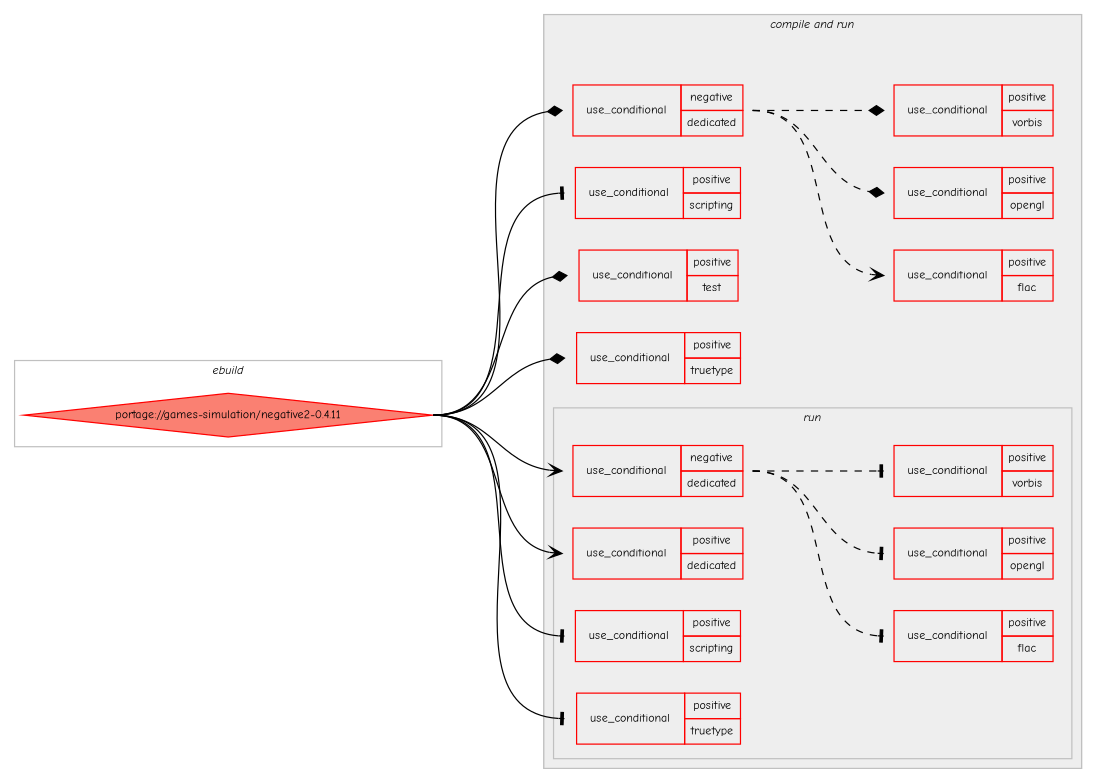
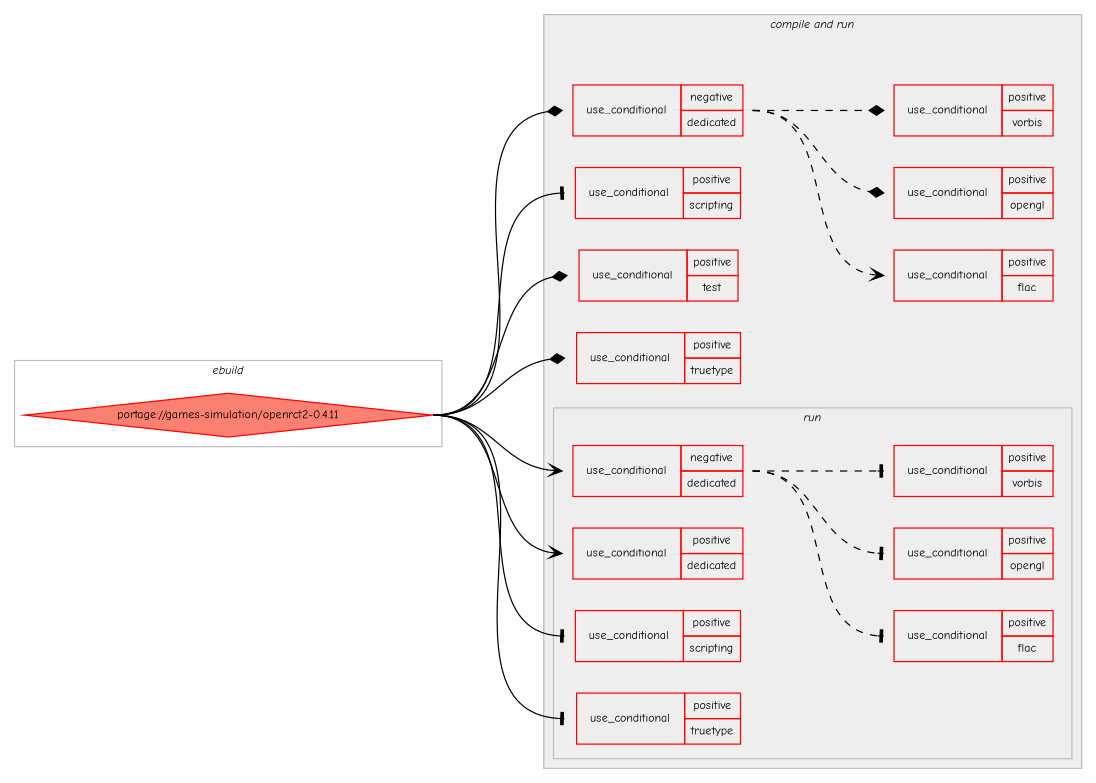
node "portage://games-simulation/negative2-0.4.11": label "portage://games-simulation/negative2-0.4.11" -> "portage://games-simulation/openrct2-0.4.11"
